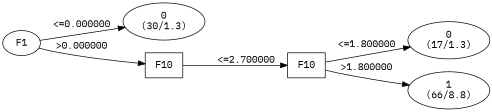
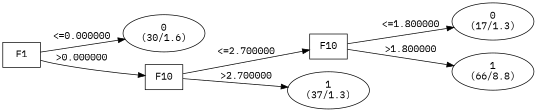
node "0 (30/1.3)": label "0 (30/1.3)" -> "0 (30/1.6)"
node "F1": shape ellipse -> box
node "1 (37/1.3)": added
